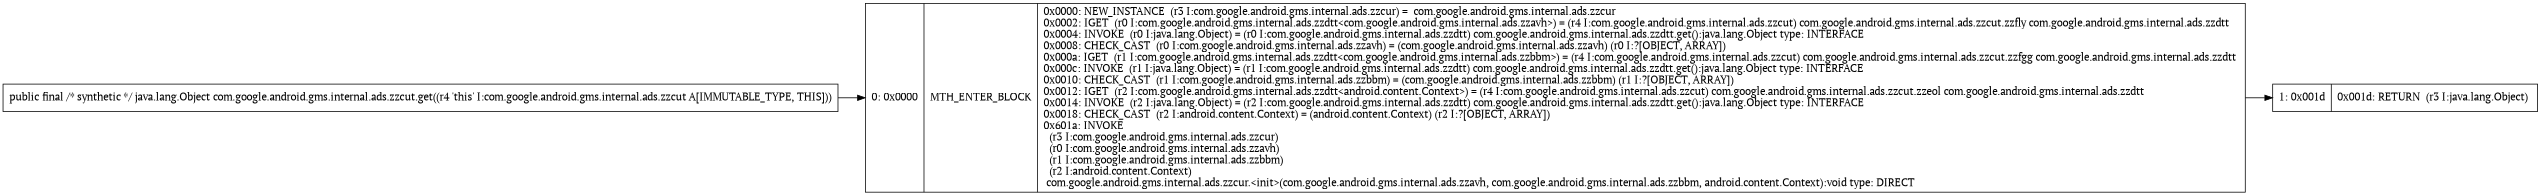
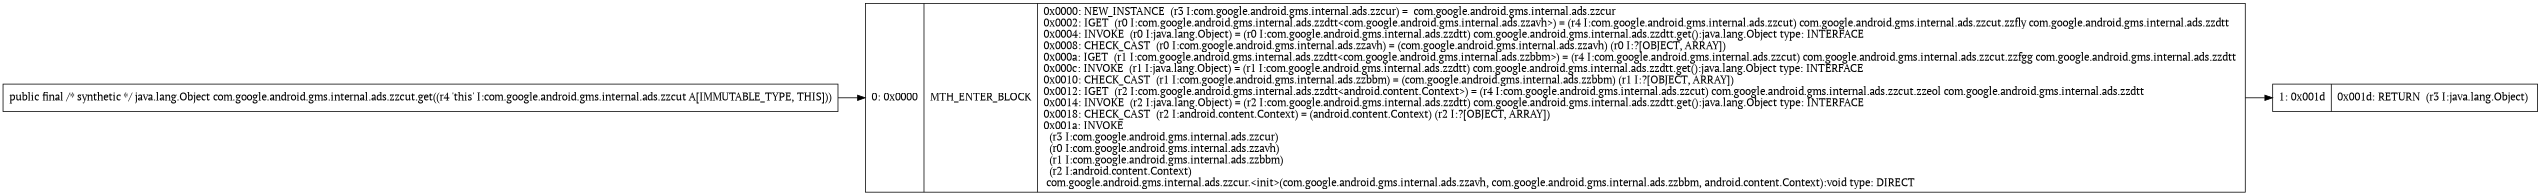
node "0: 0x0000": text "0x601a: INVOKE" -> "0x001a: INVOKE"
